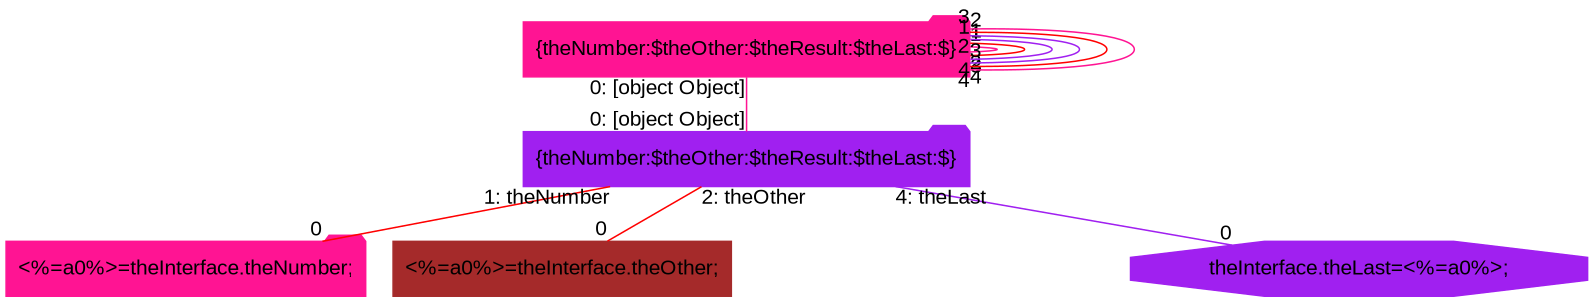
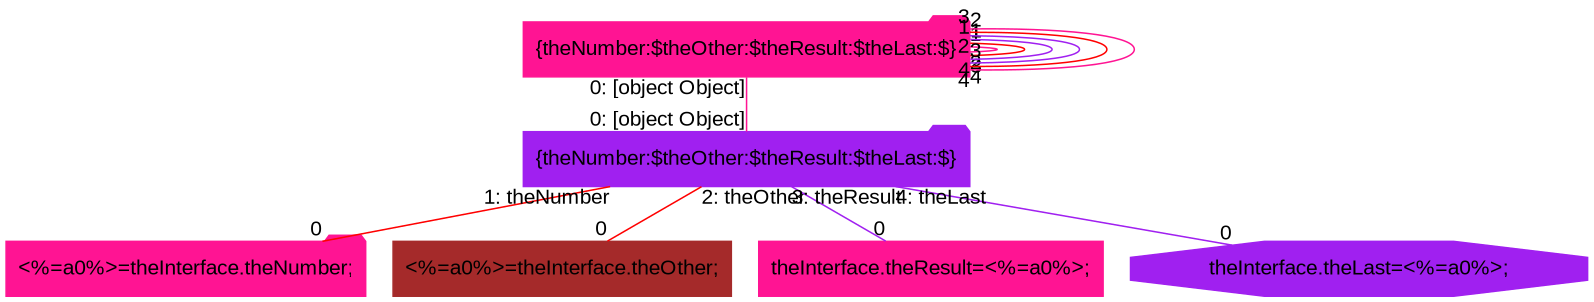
node "theInterface.theResult=<%=a0%>;": added
